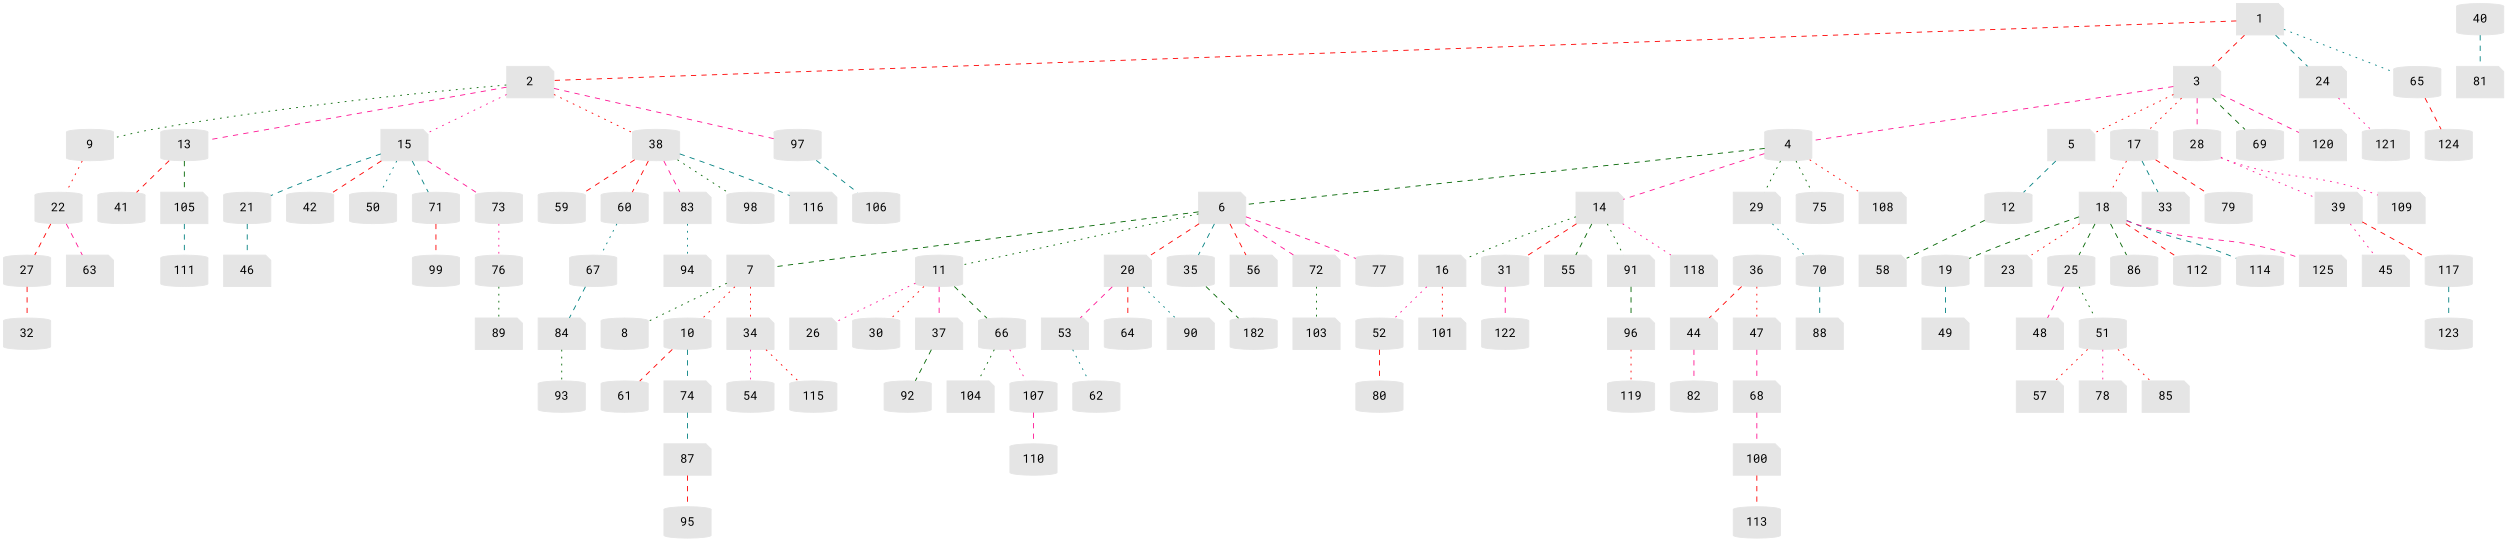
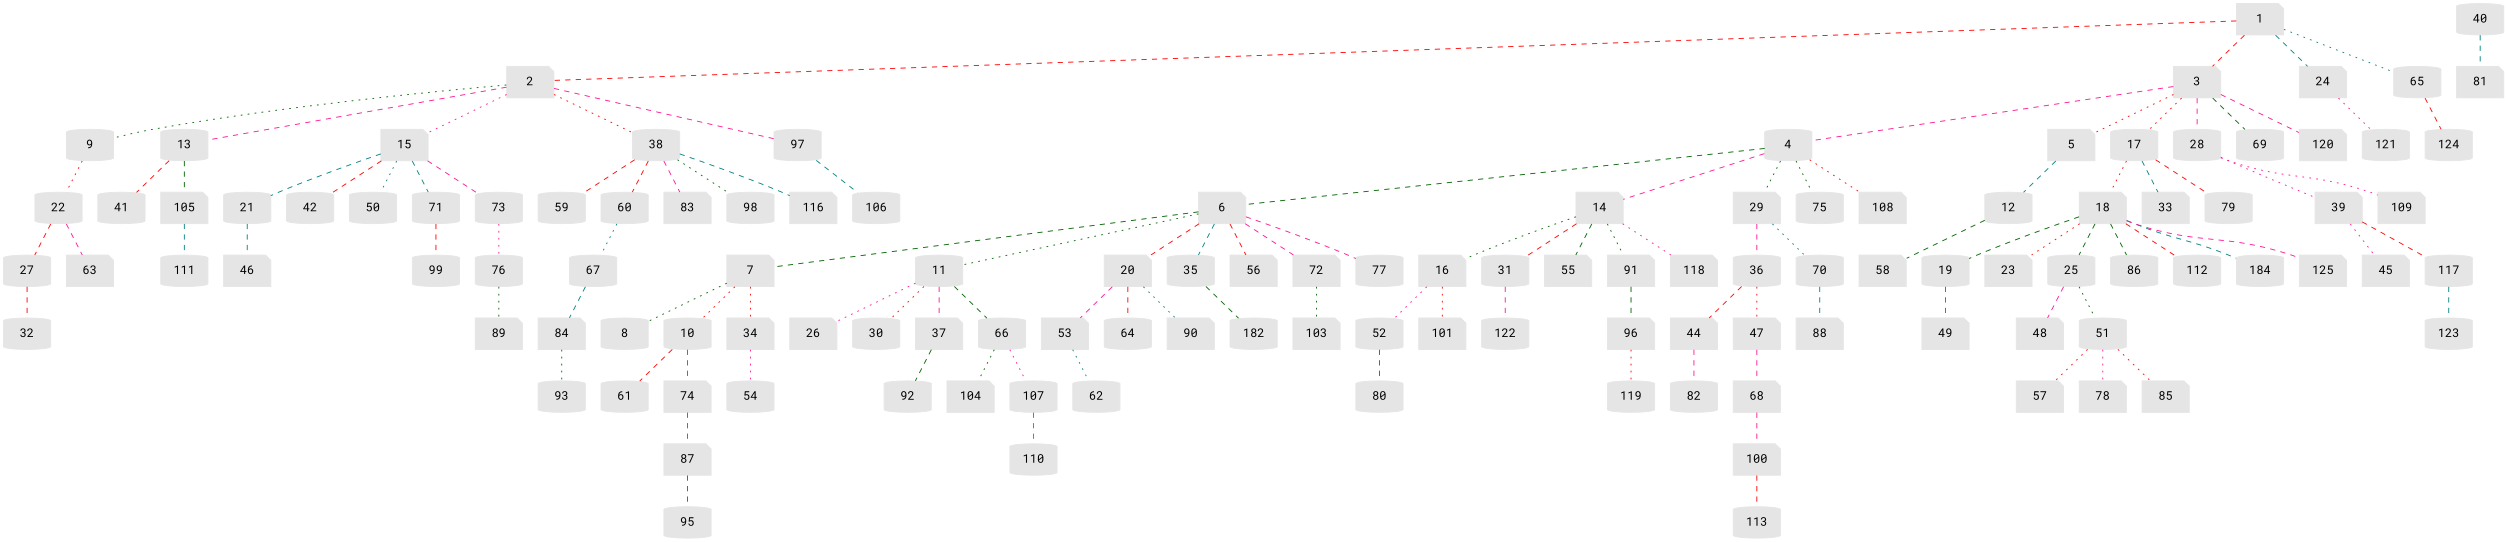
edge "29" -- "36": added
node "94": removed
node "114": label "114" -> "184"
node "115": removed
